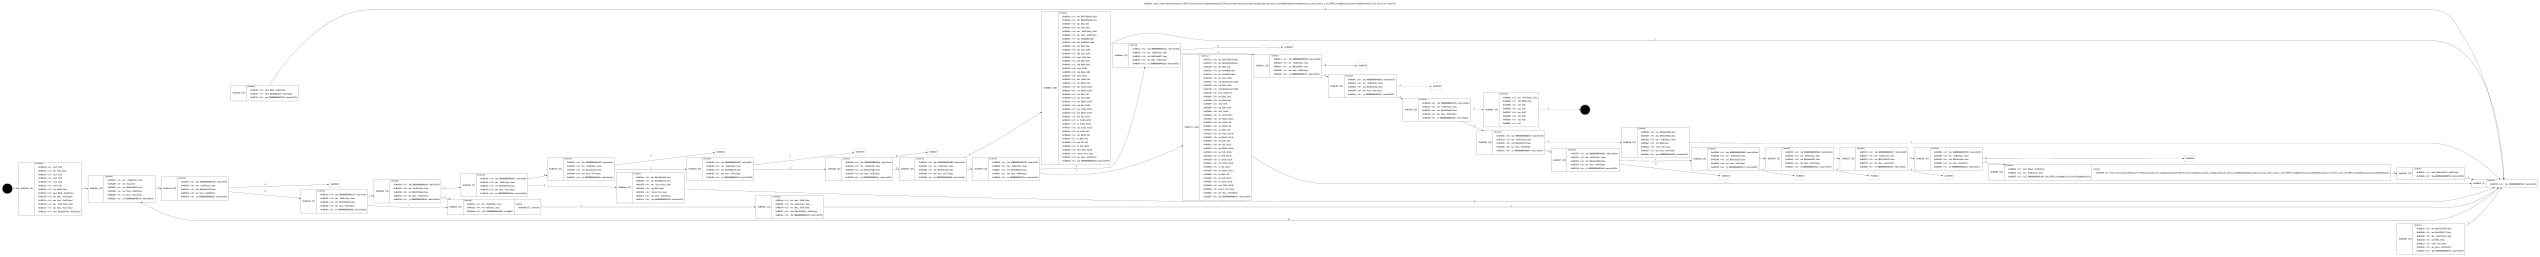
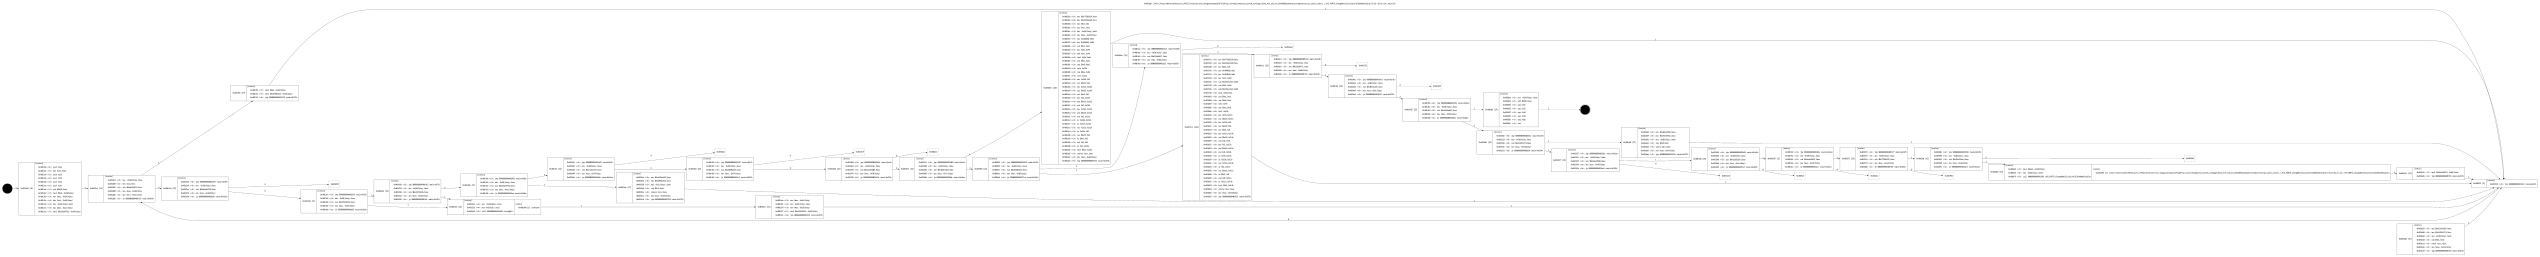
edge "0x4013cd [23]" -> "0x4017bb [19]": added, label "1"
